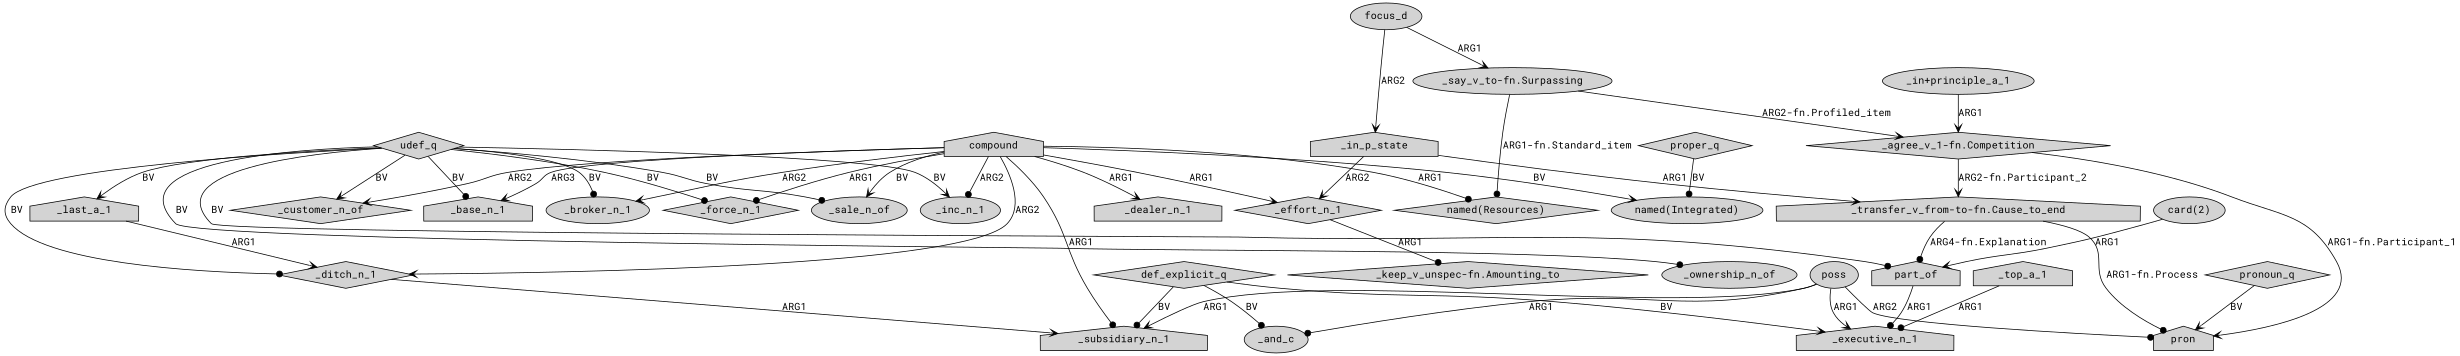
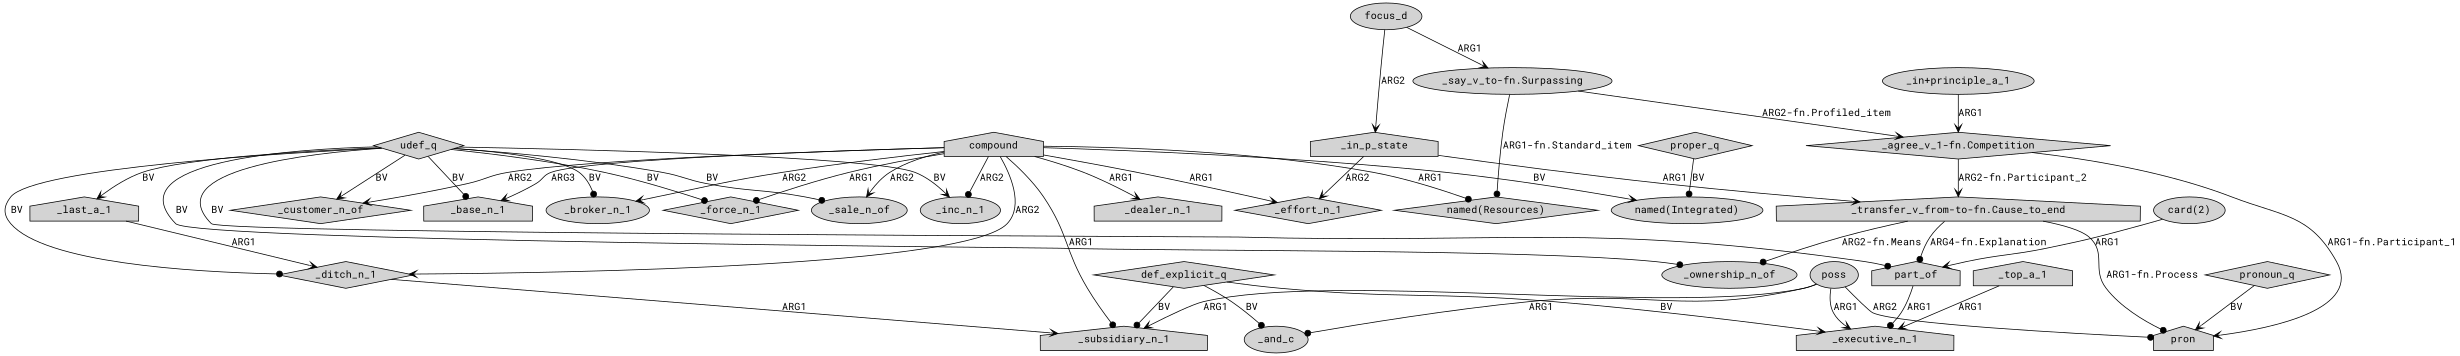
edge "compound" -> "_sale_n_of": label "BV" -> "ARG2"
edge "_transfer_v_from-to-fn.Cause_to_end" -> "_ownership_n_of": added, label "ARG2-fn.Means"
node "_keep_v_unspec-fn.Amounting_to": removed
edge "_top_a_1" -> "_executive_n_1": arrowhead dot -> vee
